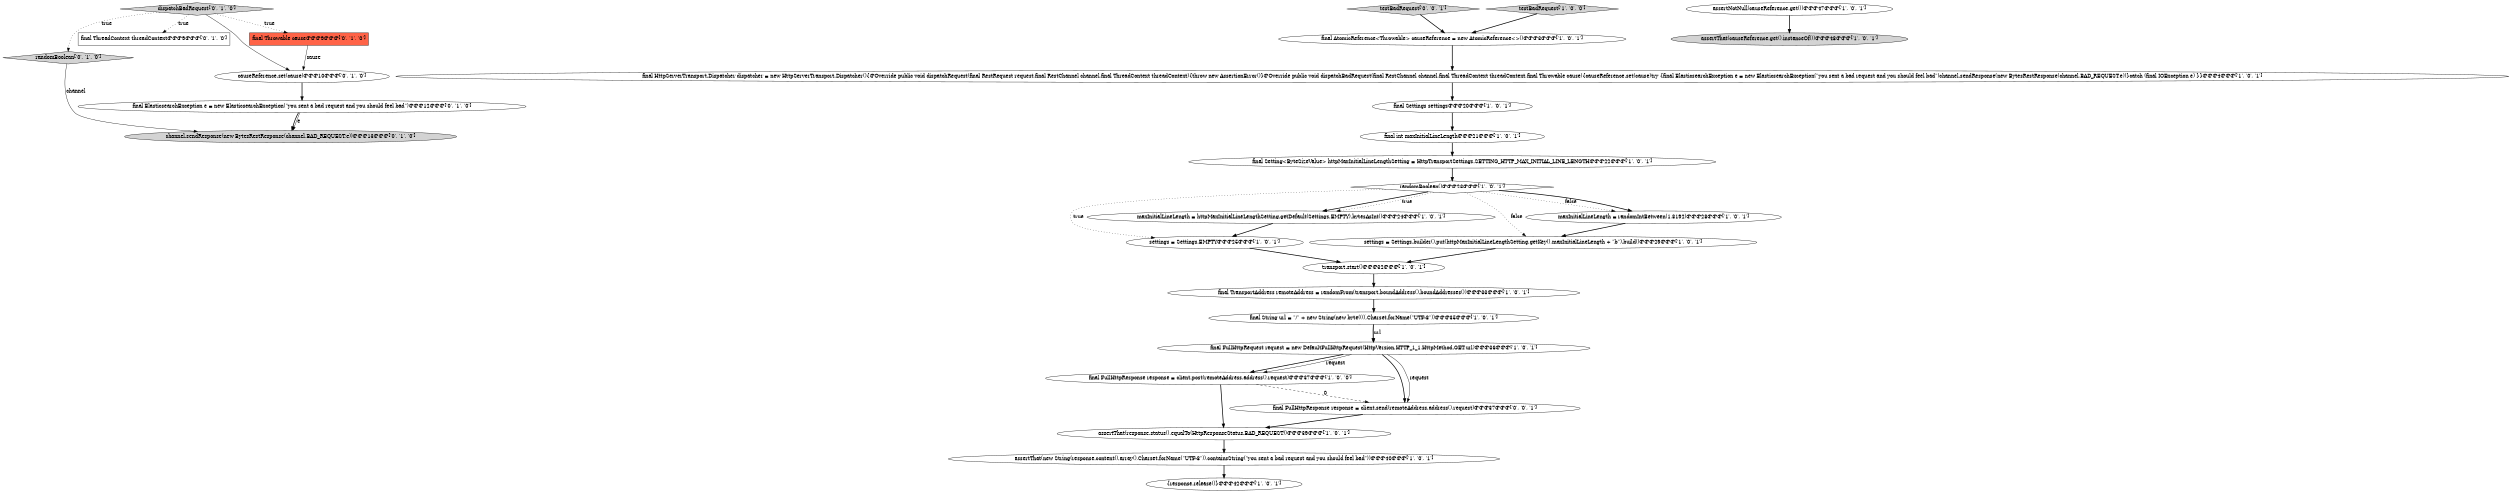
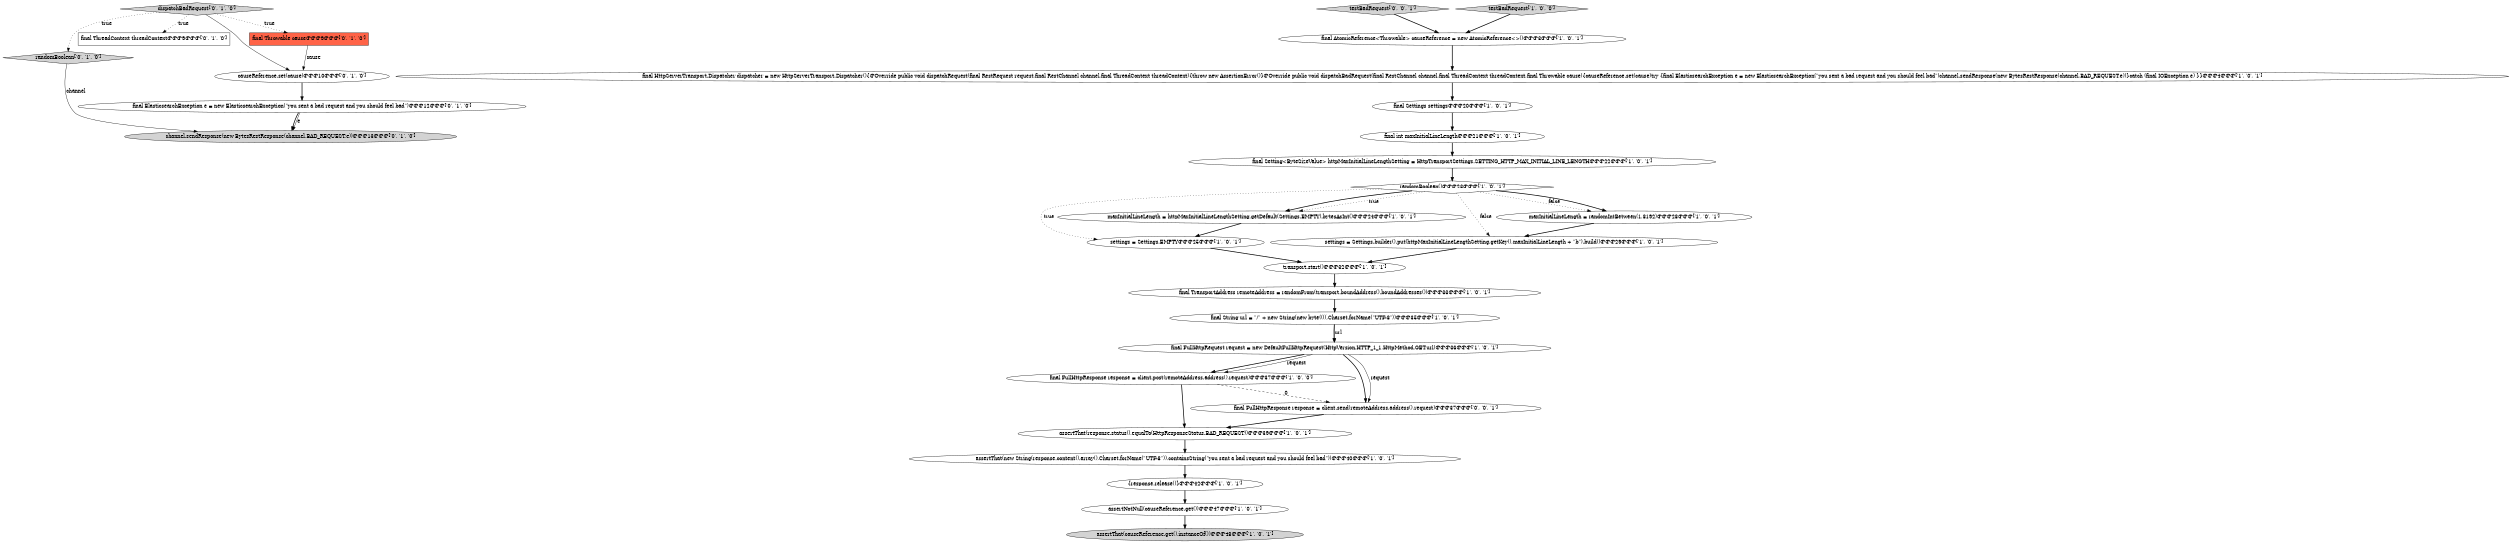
edge "{response.release()}@@@42@@@['1', '0', '1']" -> "assertNotNull(causeReference.get())@@@47@@@['1', '0', '1']": added
